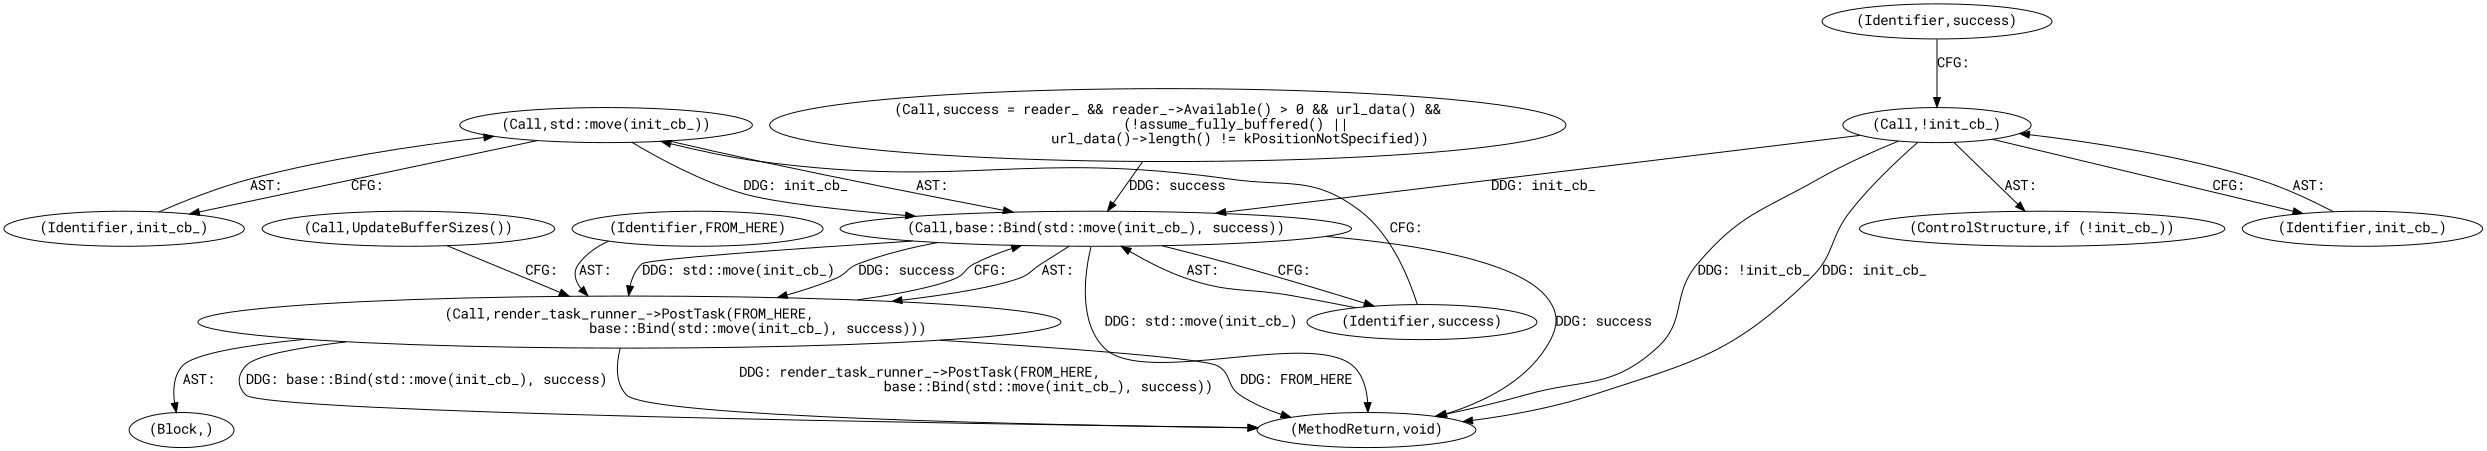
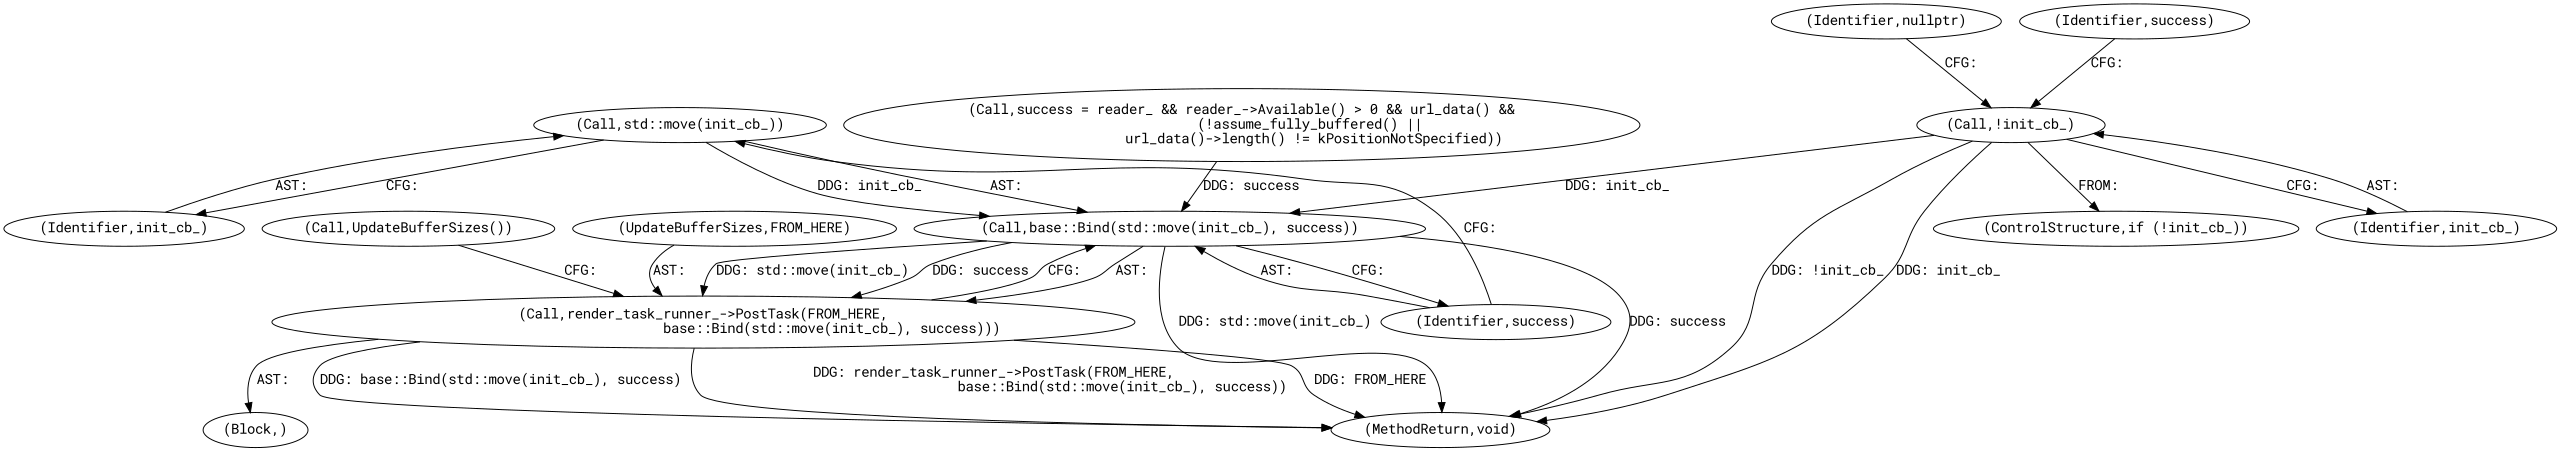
node "(Identifier,nullptr)": added
edge "(Call,!init_cb_)" -> "(ControlStructure,if (!init_cb_))": label "AST: " -> "FROM: "
node "(Identifier,FROM_HERE)": label "(Identifier,FROM_HERE)" -> "(UpdateBufferSizes,FROM_HERE)"
